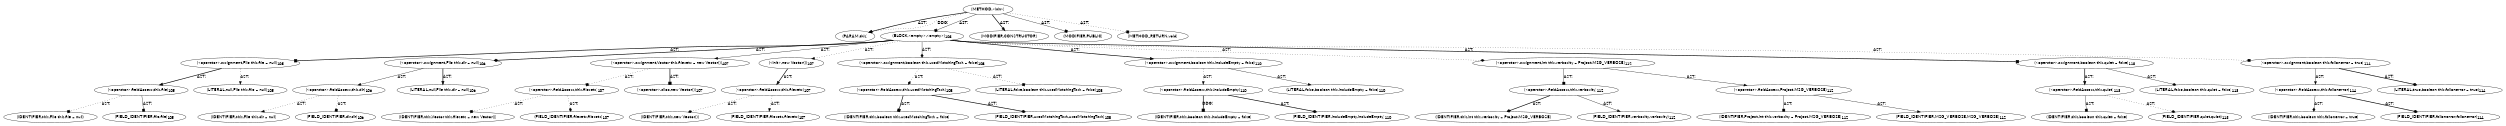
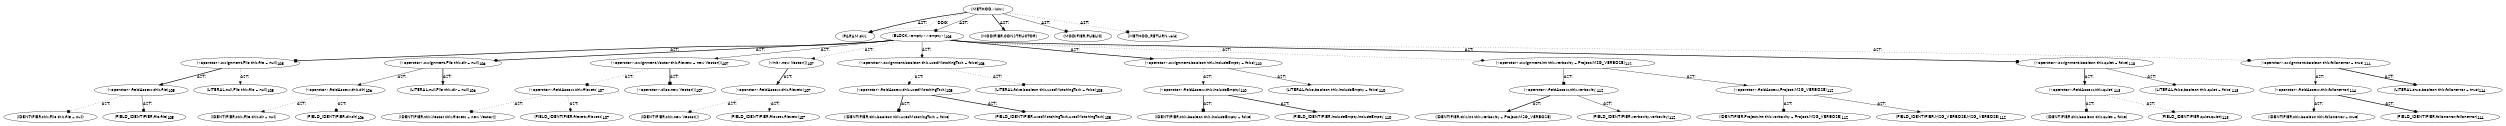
edge "(<operator>.fieldAccess,this.includeEmpty)" -> "(FIELD_IDENTIFIER,includeEmpty,includeEmpty)": arrowhead diamond -> normal
edge "(<operator>.fieldAccess,this.verbosity)" -> "(IDENTIFIER,this,int this.verbosity = Project.MSG_VERBOSE)": arrowhead diamond -> normal
edge "(<operator>.fieldAccess,this.includeEmpty)" -> "(IDENTIFIER,this,boolean this.includeEmpty = false)": label "DDG: " -> "AST: "
